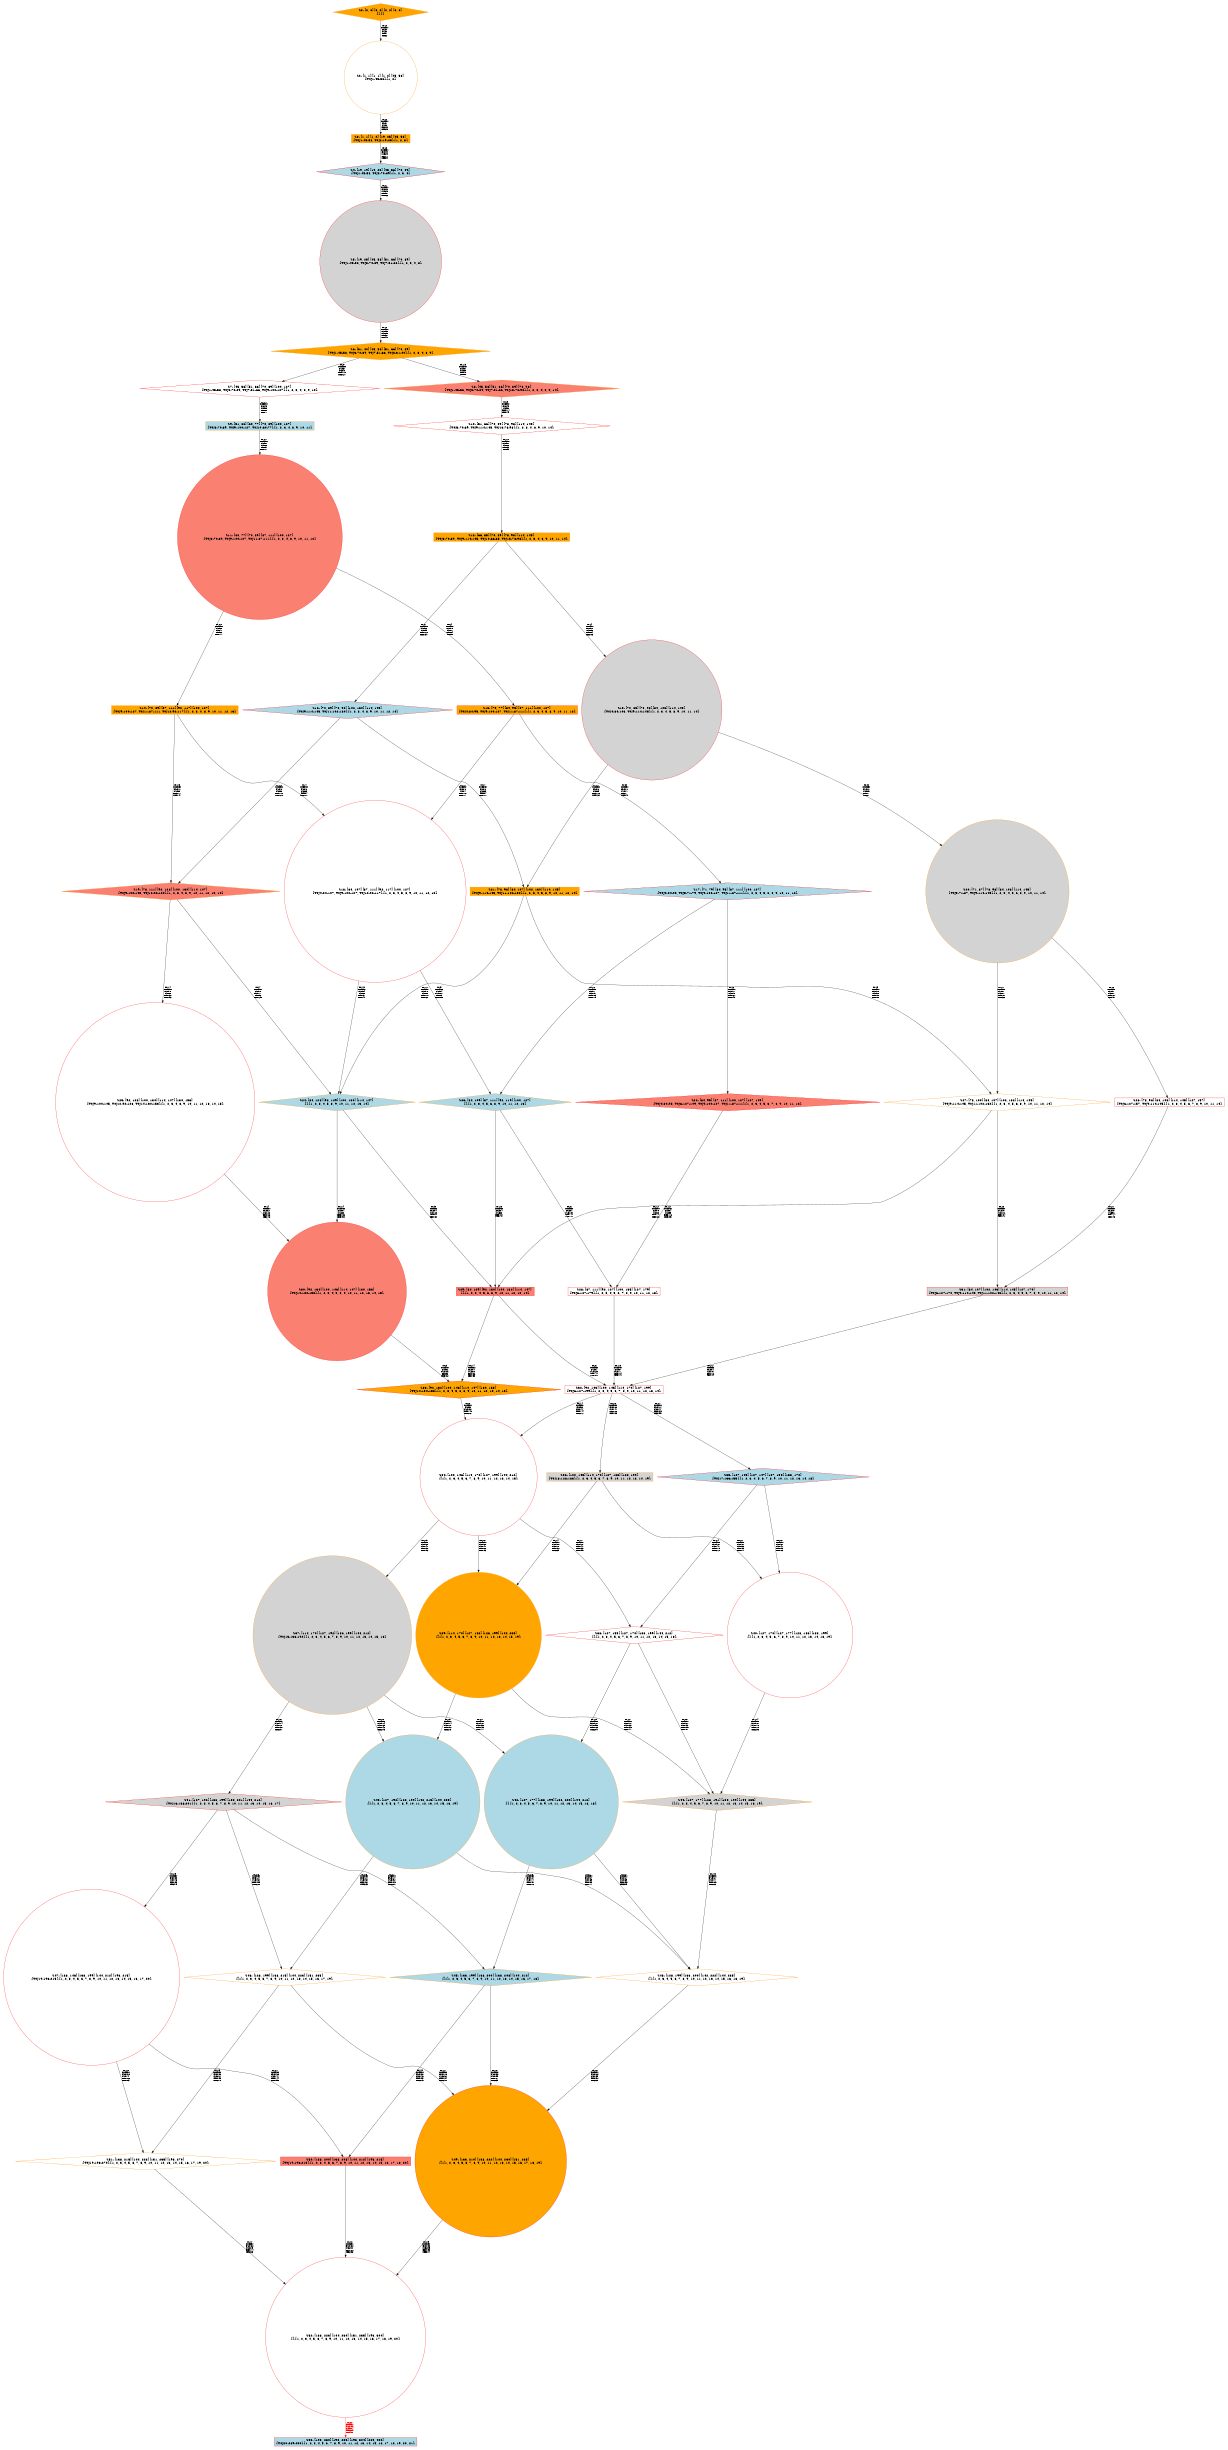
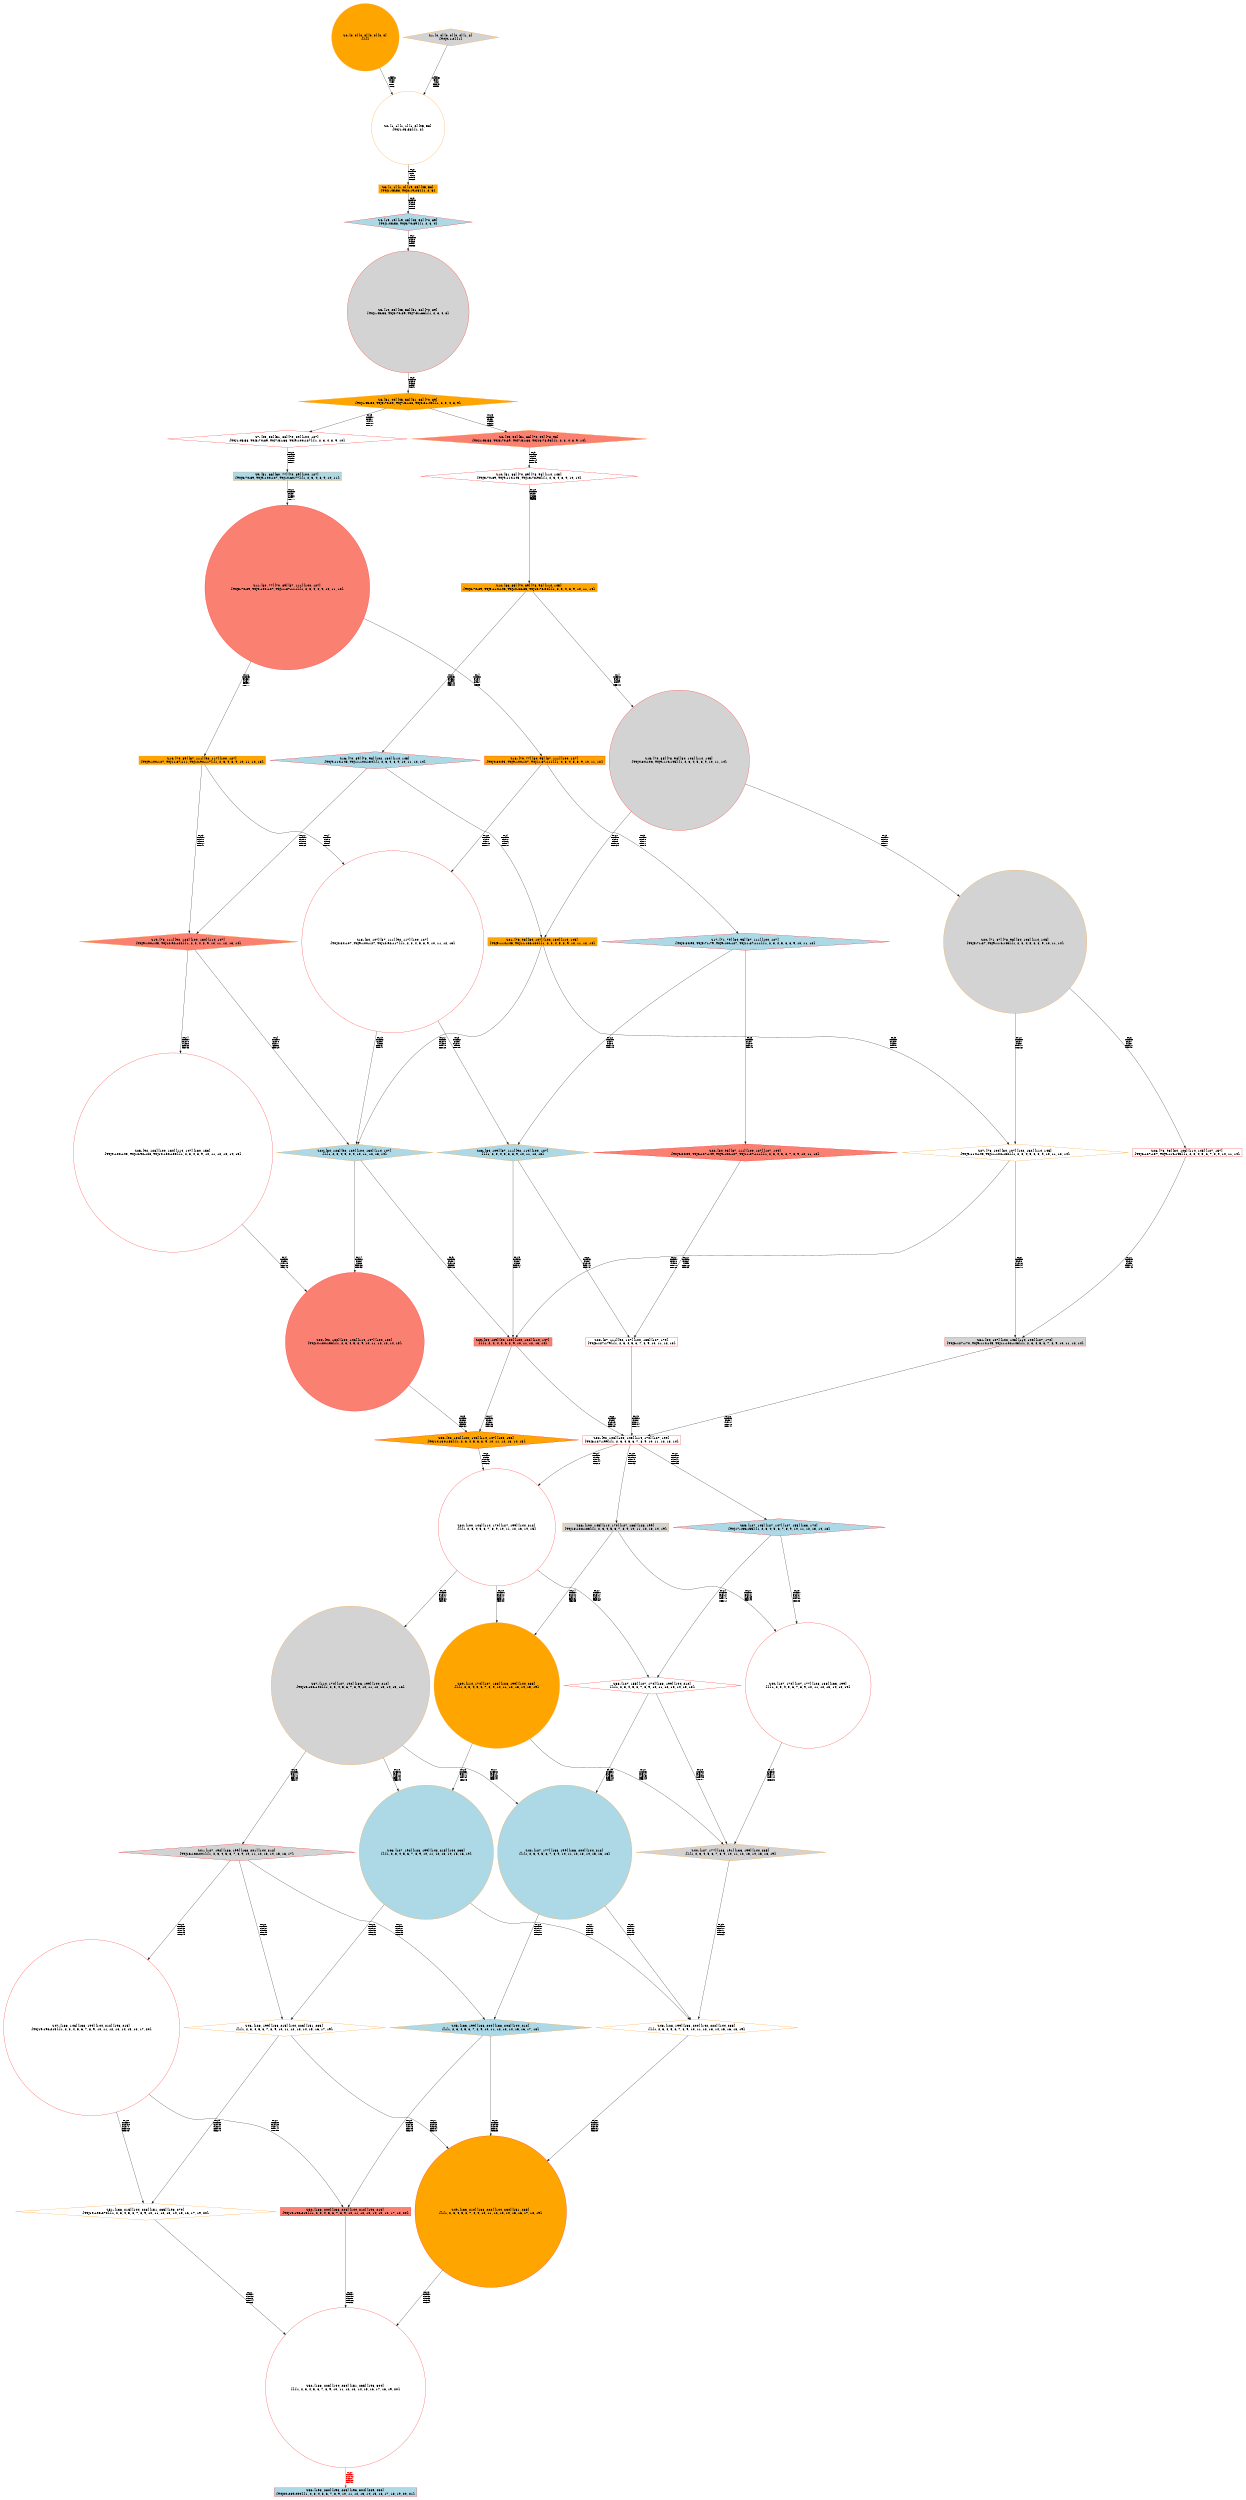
node "S0: [0, 0] [0, 0] [0, 0] [0, 0] {}{}": shape diamond -> circle
node "S1: [0, 0] [0, 0] [0, 0] [1, 2] {T0J0:1-2}{1}": added
